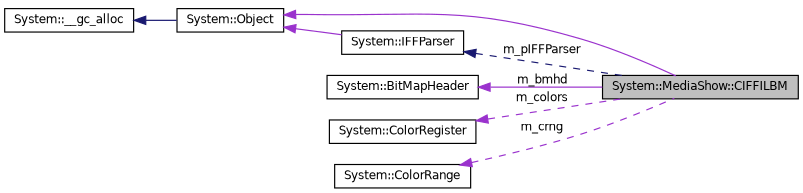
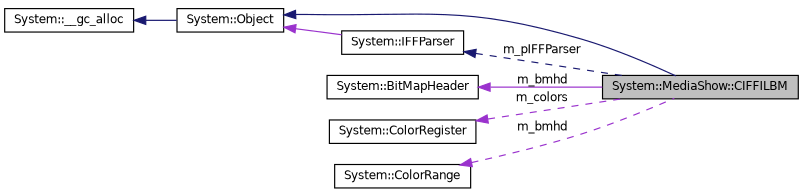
edge "System::MediaShow::CIFFILBM" -> "System::Object": color darkorchid3 -> midnightblue
edge "System::MediaShow::CIFFILBM" -> "System::ColorRange": label " m_crng" -> " m_bmhd"
